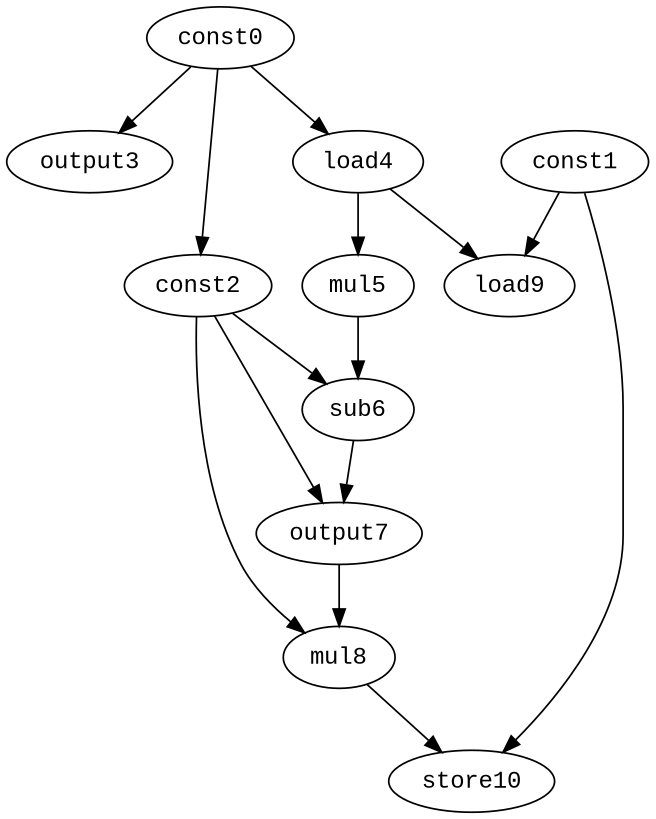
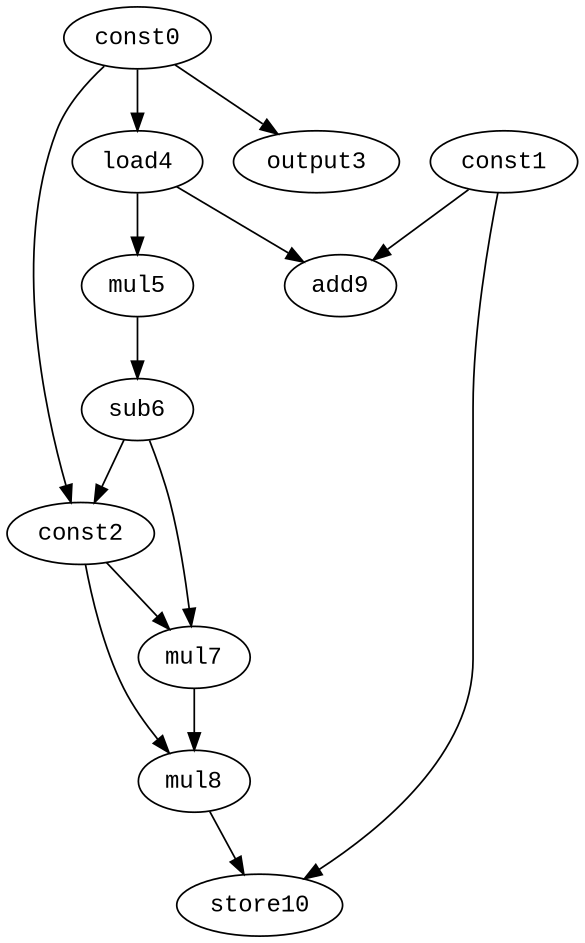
node "load9": label "load9" -> "add9"
edge "const2" -> "sub6": reversed
node "output7": label "output7" -> "mul7"
